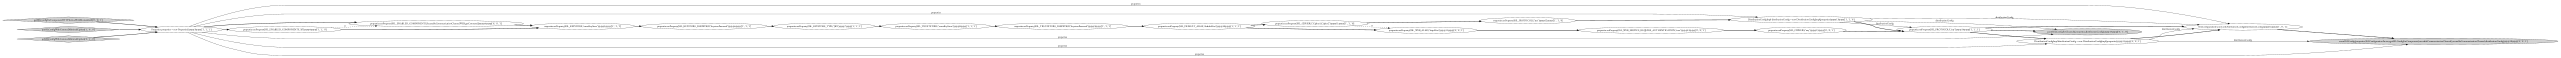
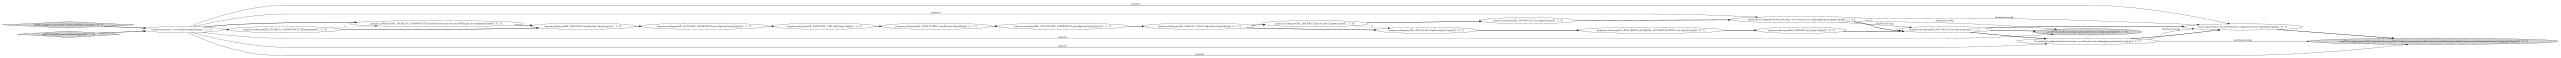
node "getSSLConfigWithCommaDelimitedCiphers['1', '0', '0']": removed
